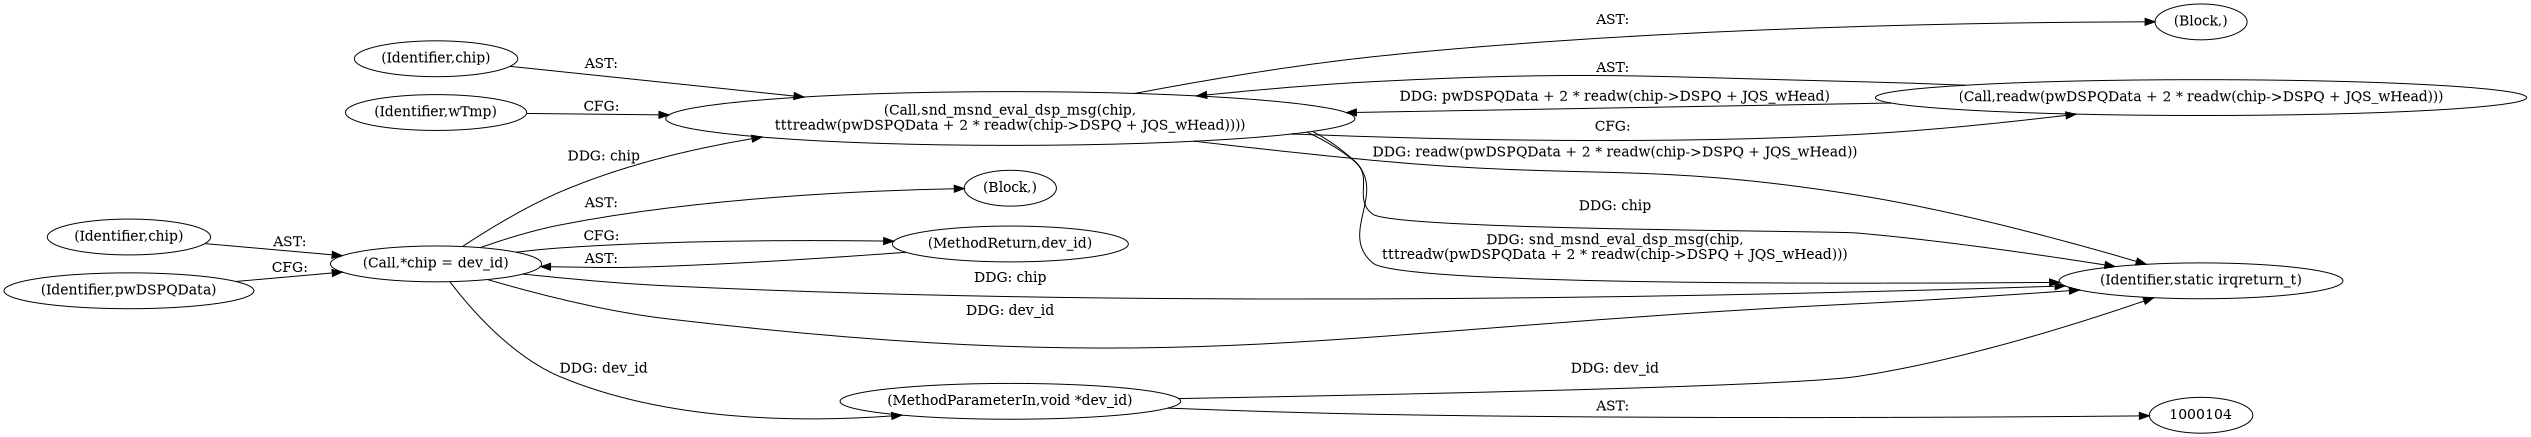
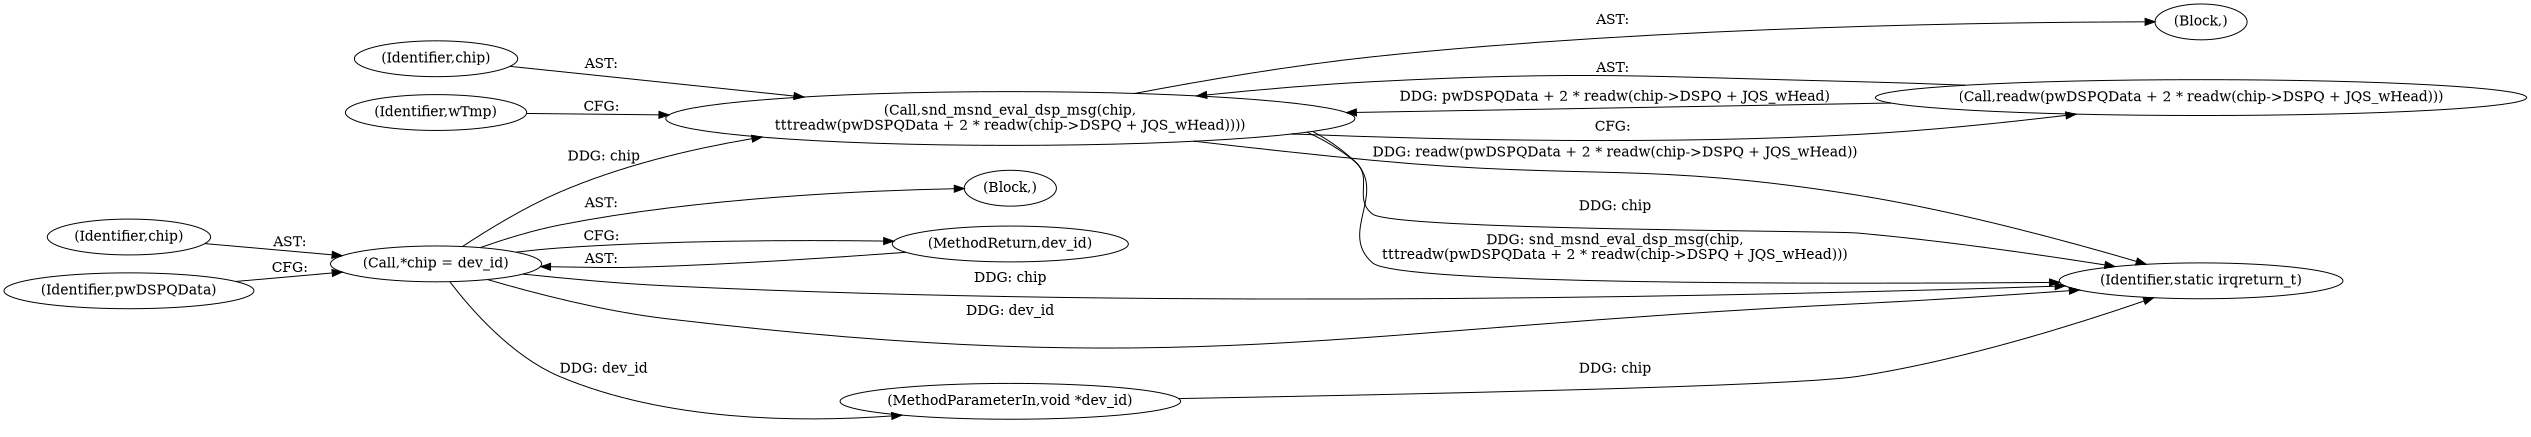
edge "(MethodParameterIn,void *dev_id)" -> "(Identifier,static irqreturn_t)": label "DDG: dev_id" -> "DDG: chip"
node "1000104": removed
